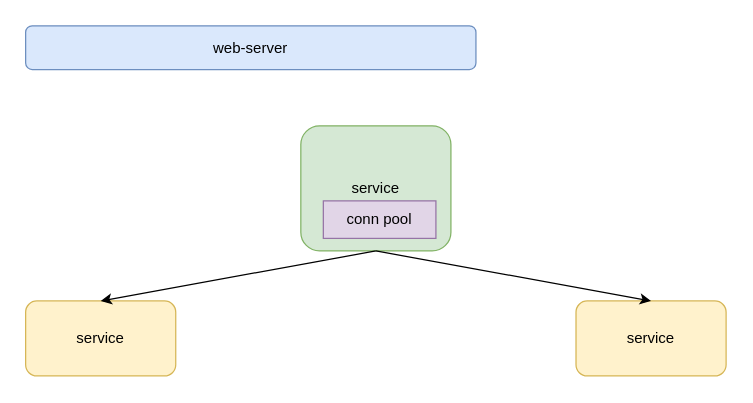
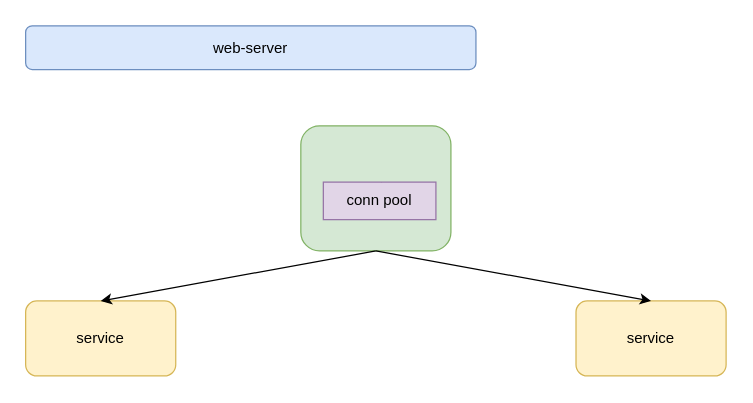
node "conn pool": moved (379, 219) -> (379, 201)
